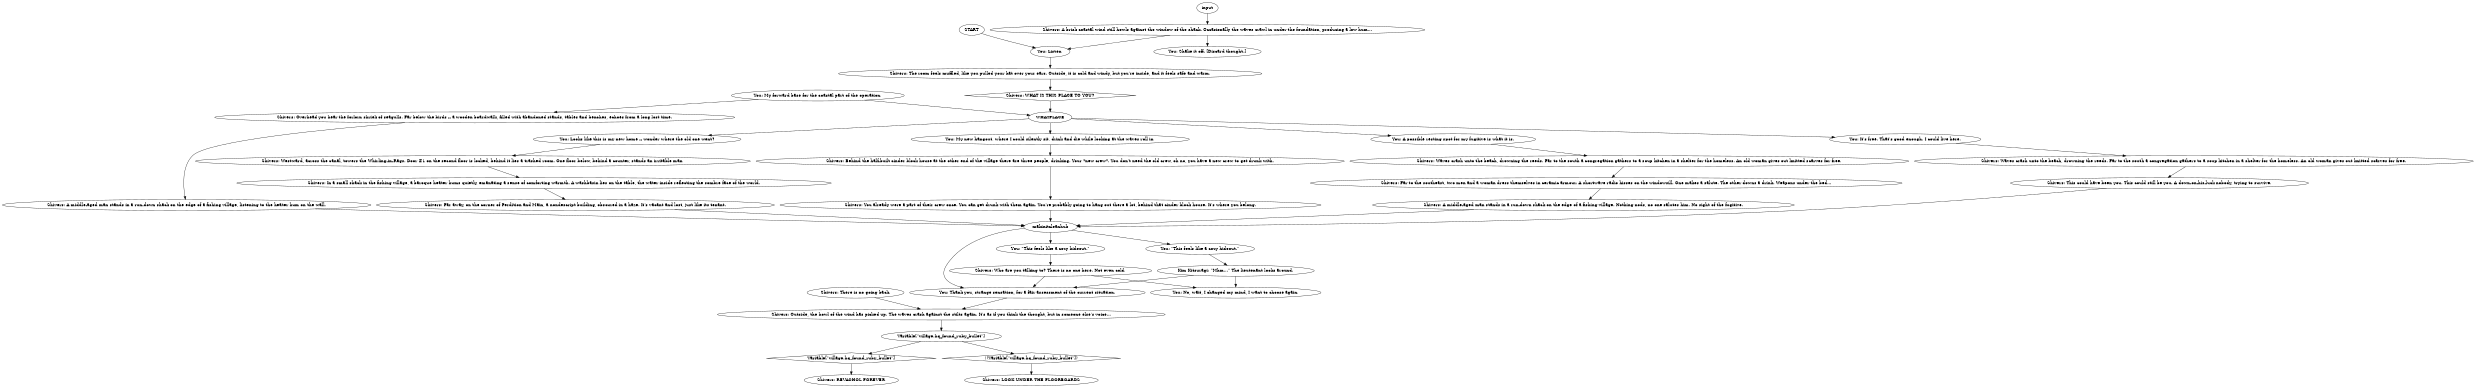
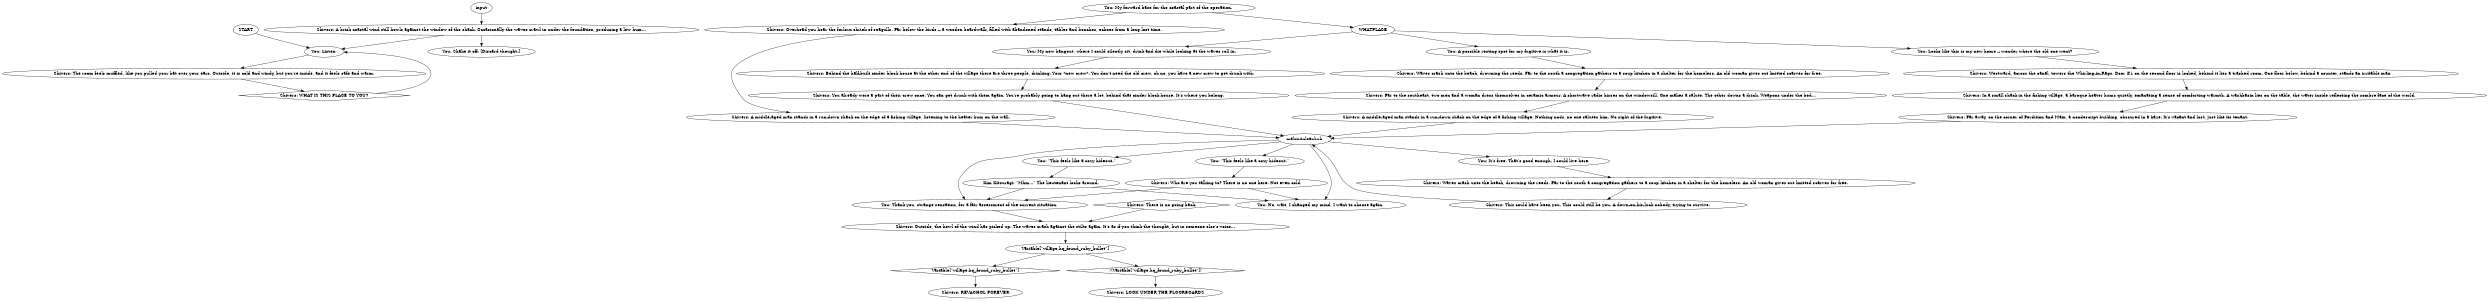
edge "Shivers: WHAT IS THIS PLACE TO YOU?" -> "WHATPLACE": now "Shivers: WHAT IS THIS PLACE TO YOU?" -> "You: Listen."
edge "WHATPLACE" -> "You: It's free. That's good enough. I could live here.": now "makinitcleanhub" -> "You: It's free. That's good enough. I could live here."
edge "makinitcleanhub" -> "You: No, wait, I changed my mind, I want to choose again.": added
node "Shivers: There is no going back.": shape ellipse -> diamond
